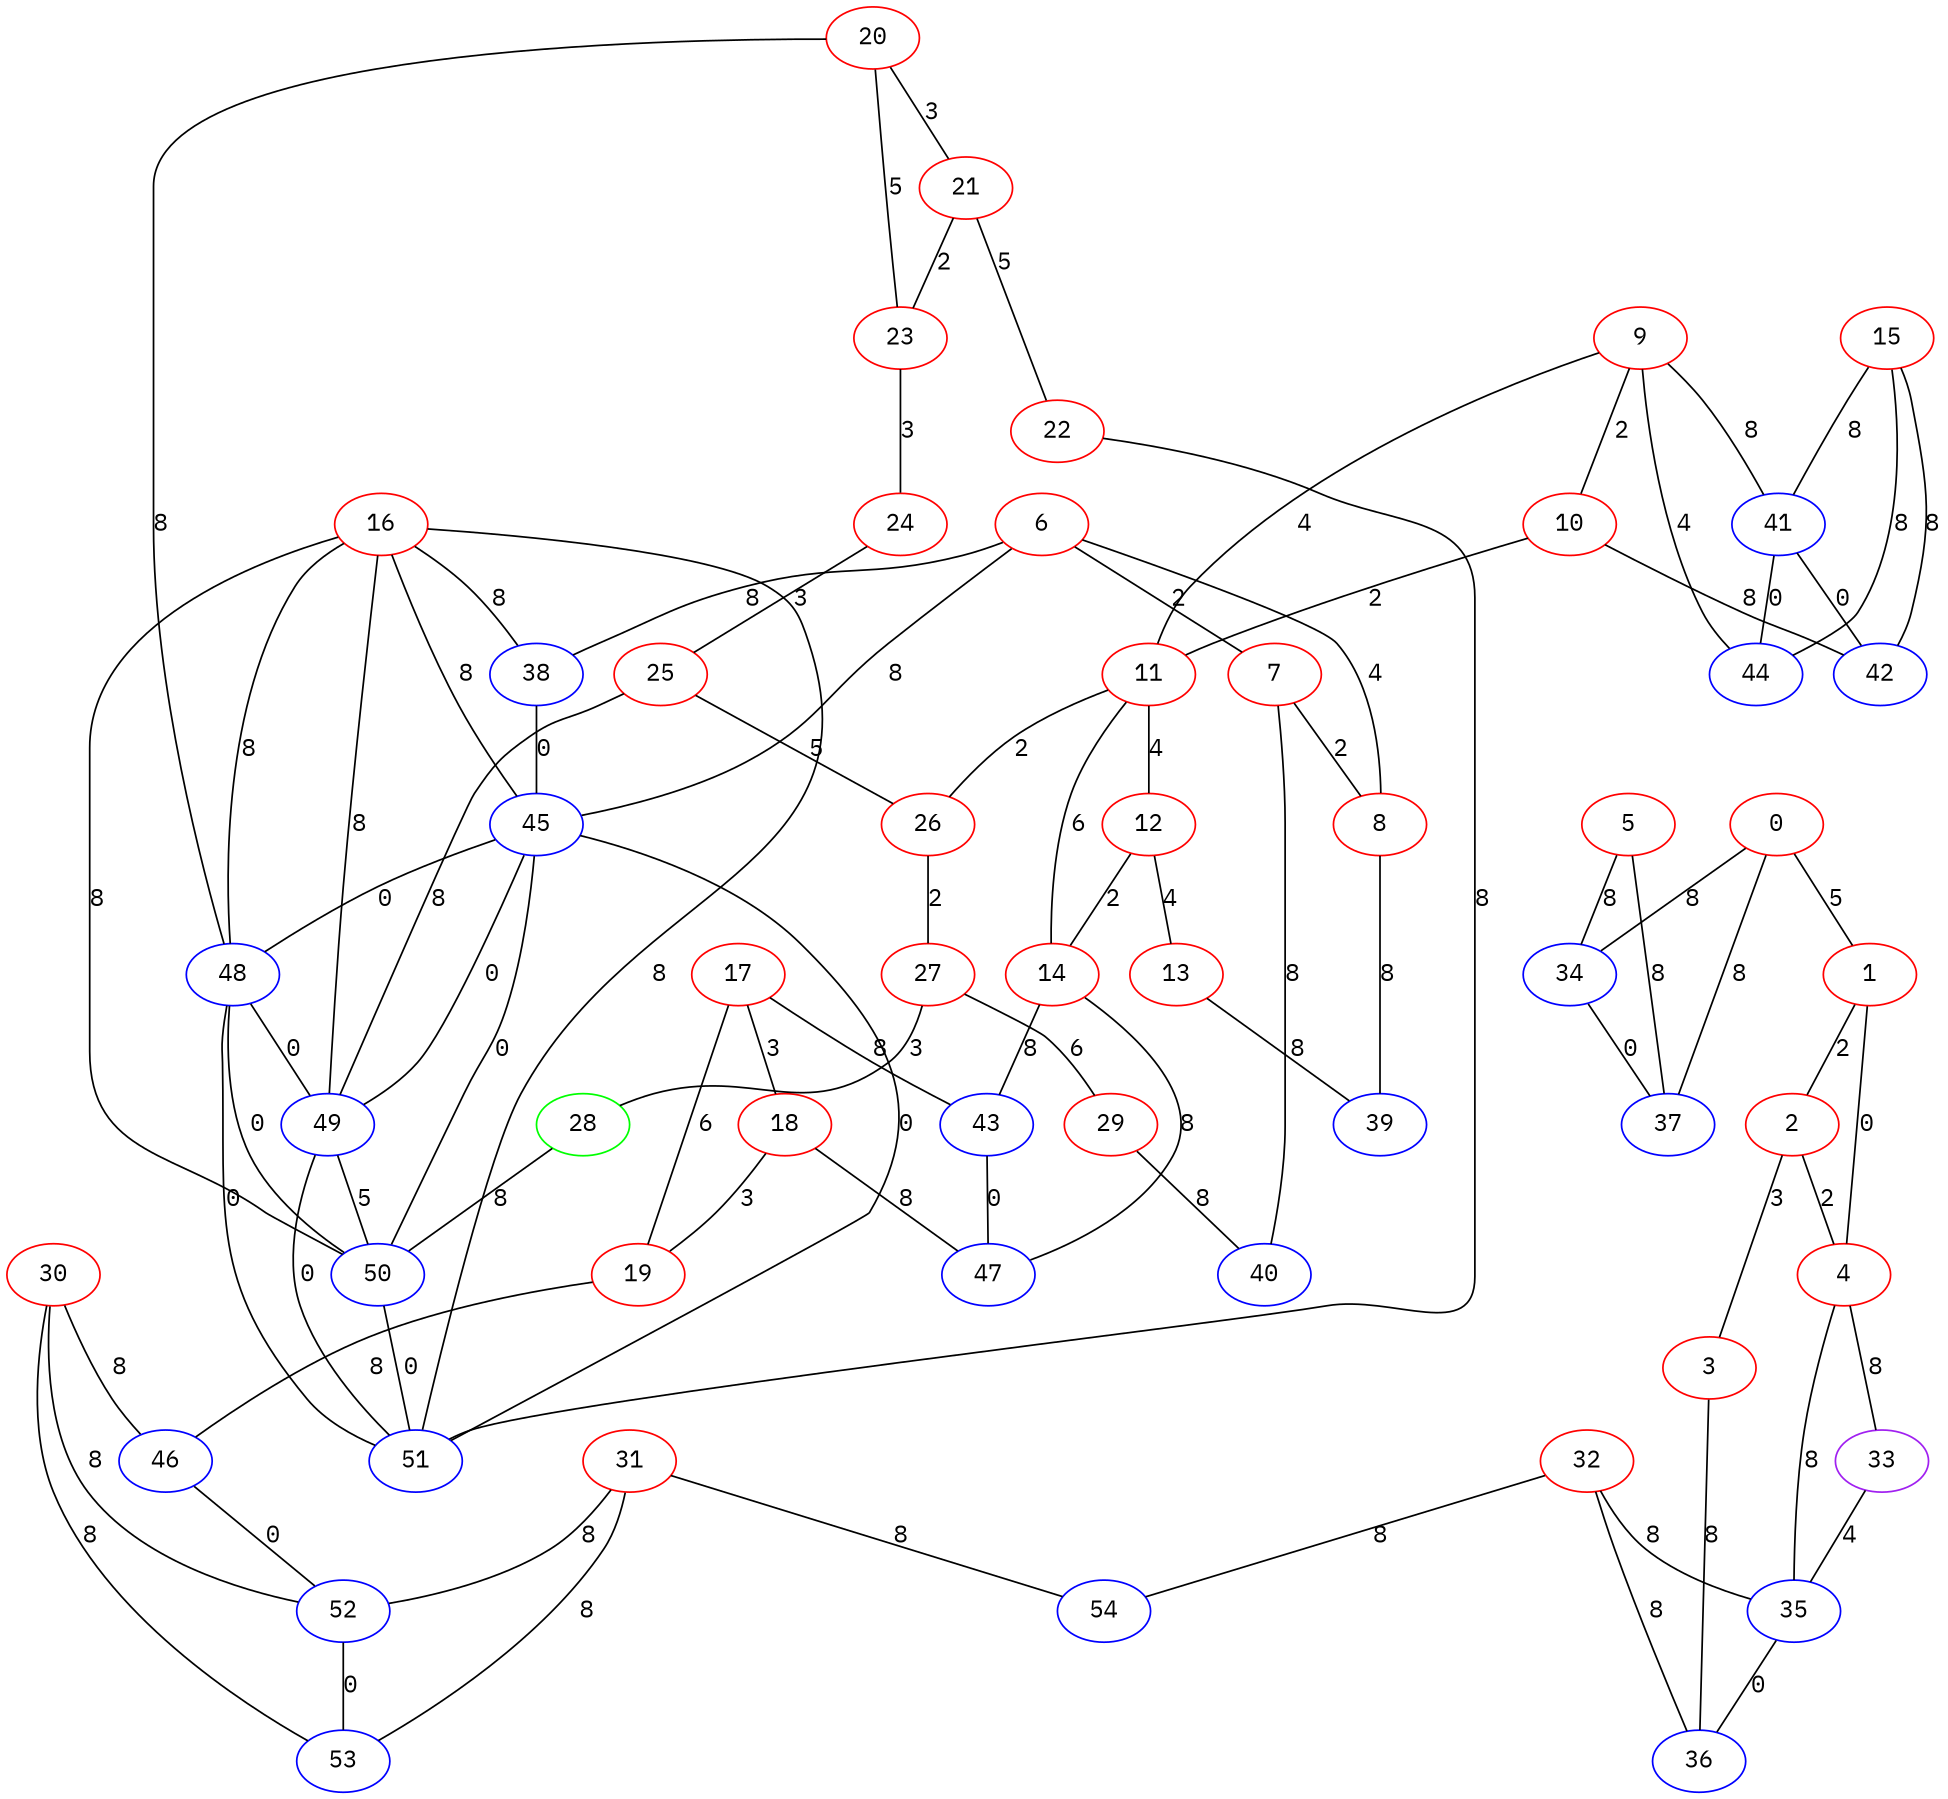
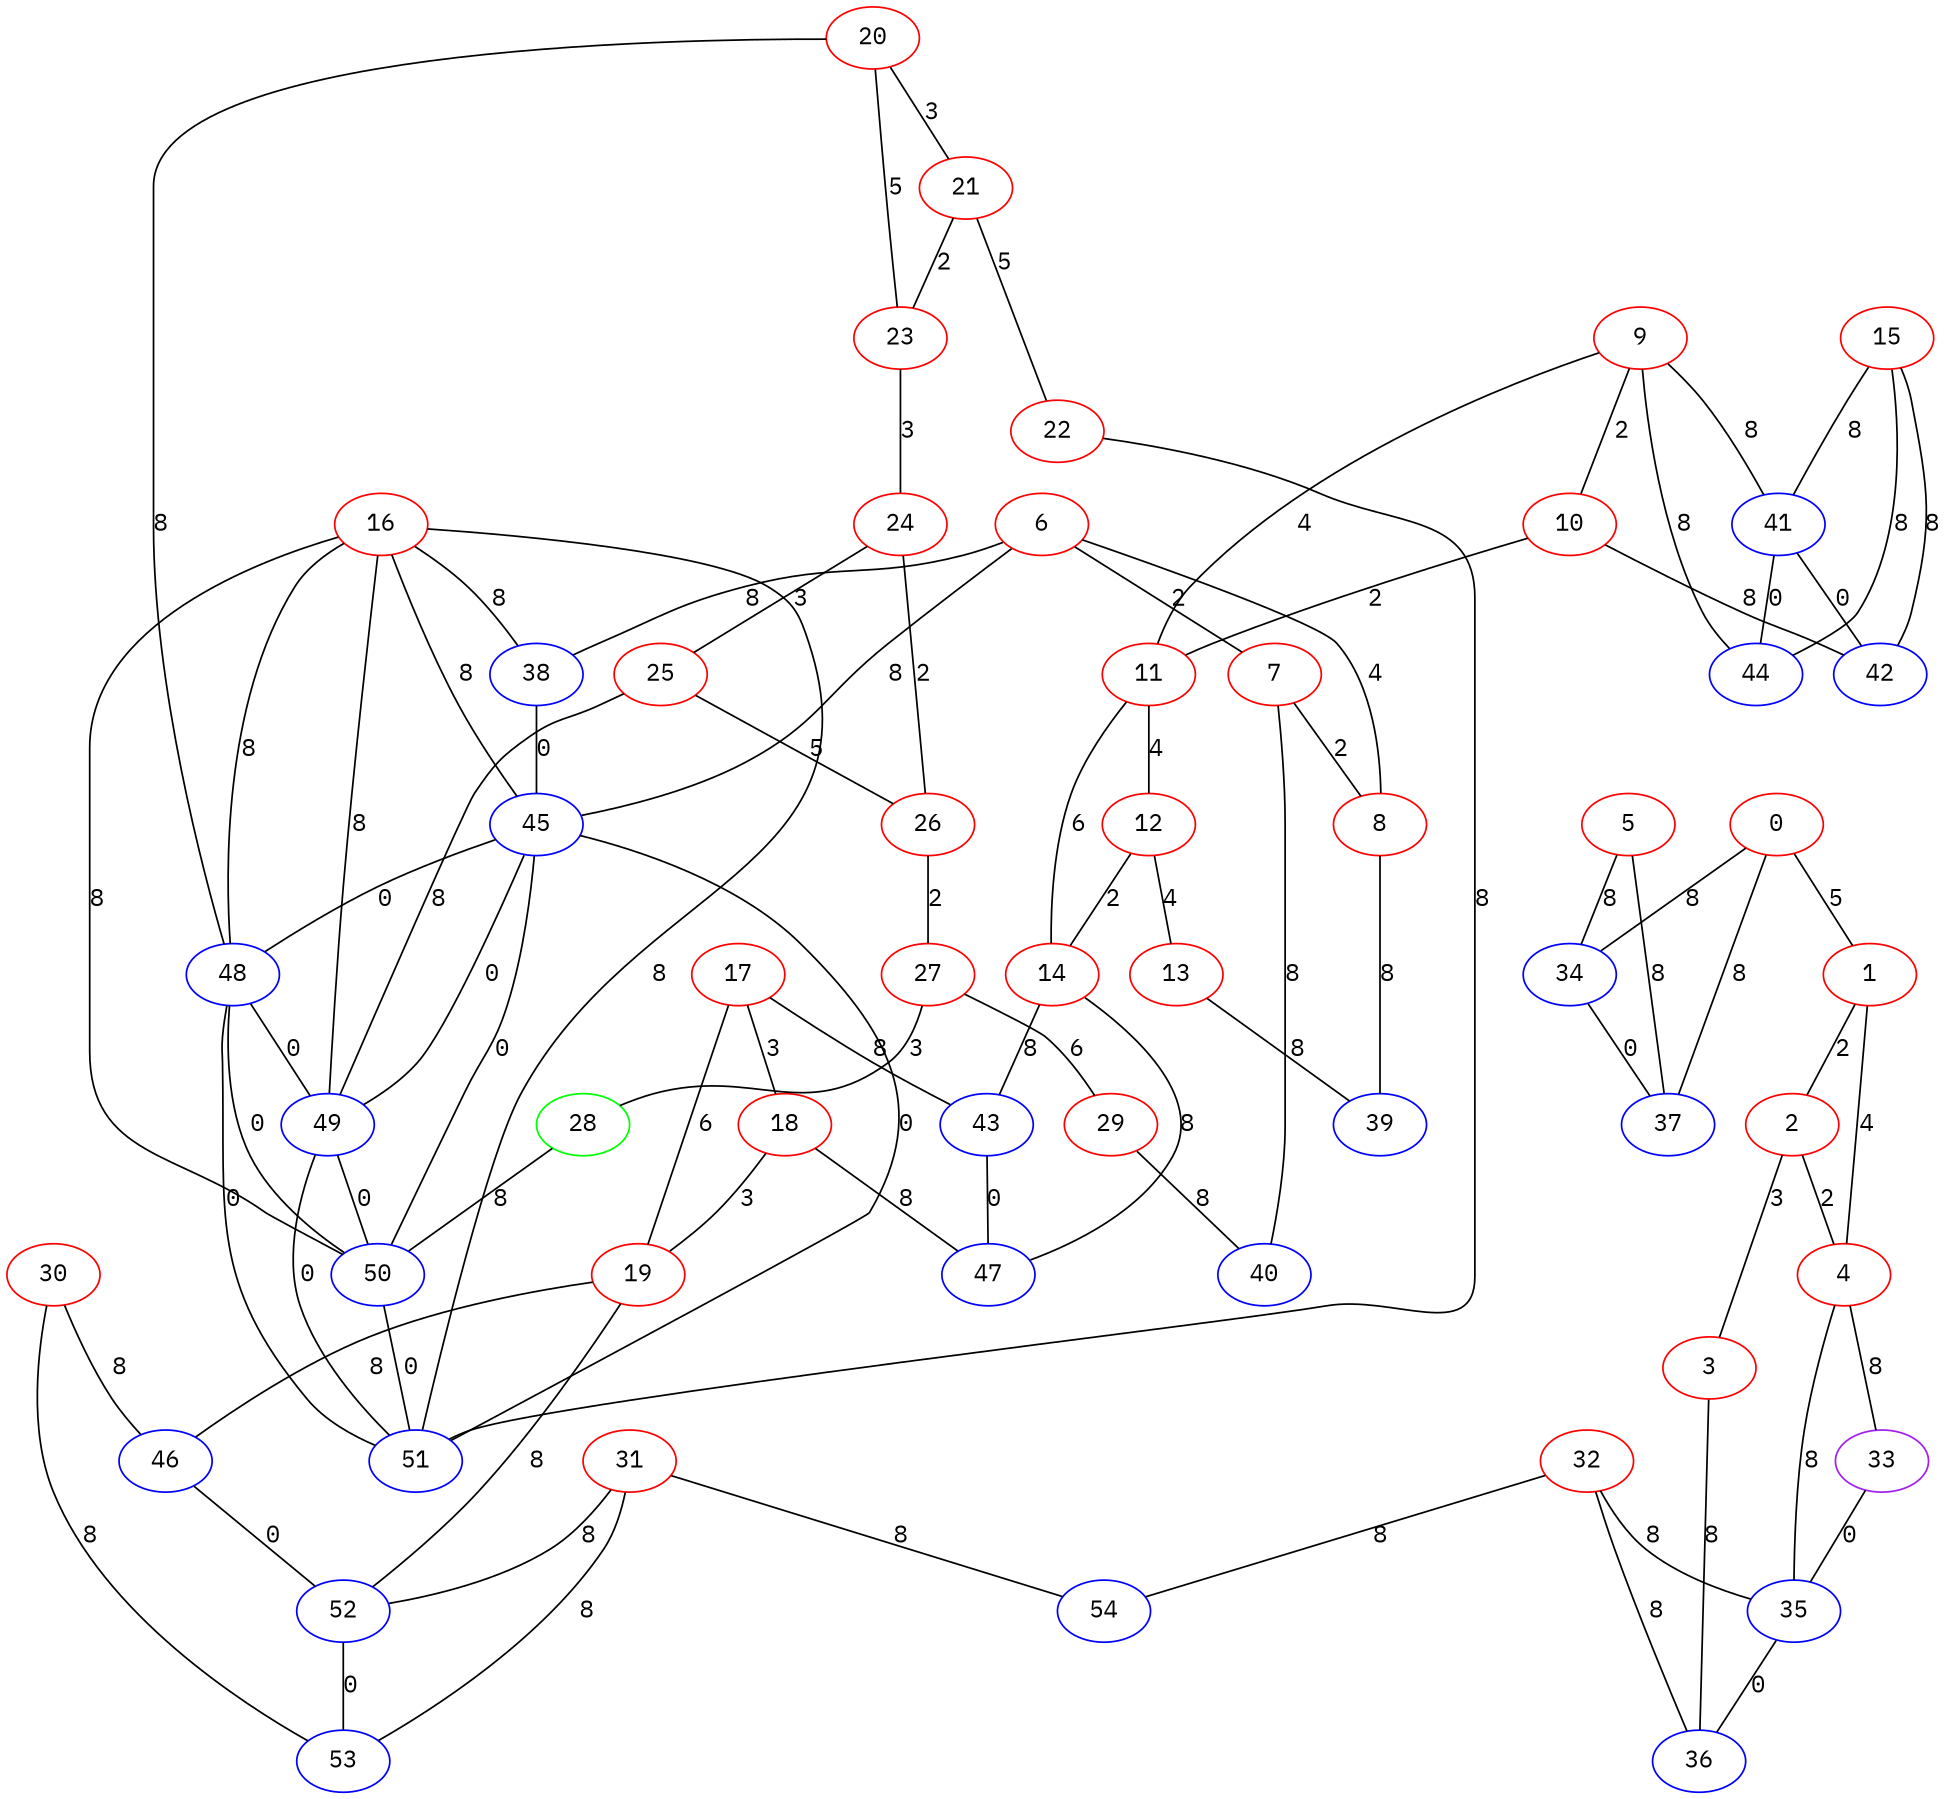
edge "9" -- "44": label "4" -> "8"
edge "11" -- "26": now "24" -- "26"
edge "1" -- "4": label "0" -> "4"
edge "49" -- "50": label "5" -> "0"
edge "30" -- "52": now "19" -- "52"
edge "33" -- "35": label "4" -> "0"
